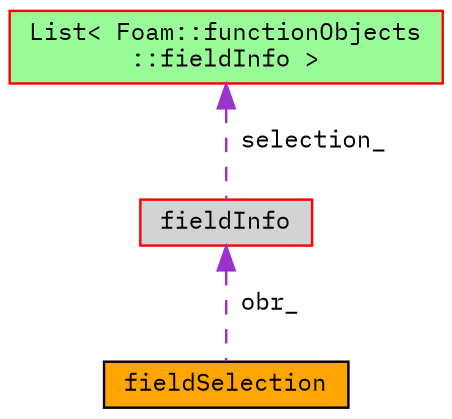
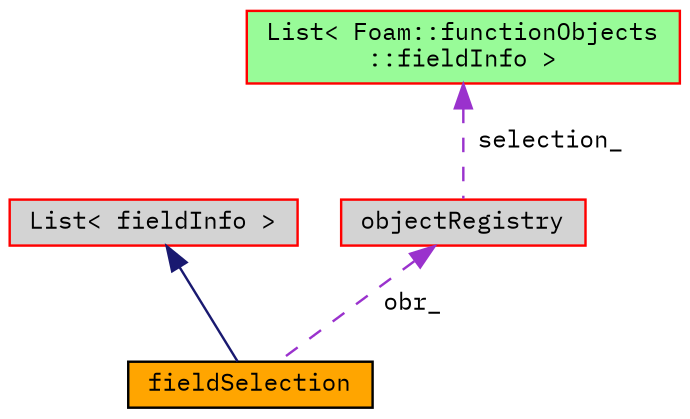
node "List< fieldInfo >": added
node "fieldInfo": label "fieldInfo" -> "objectRegistry"
